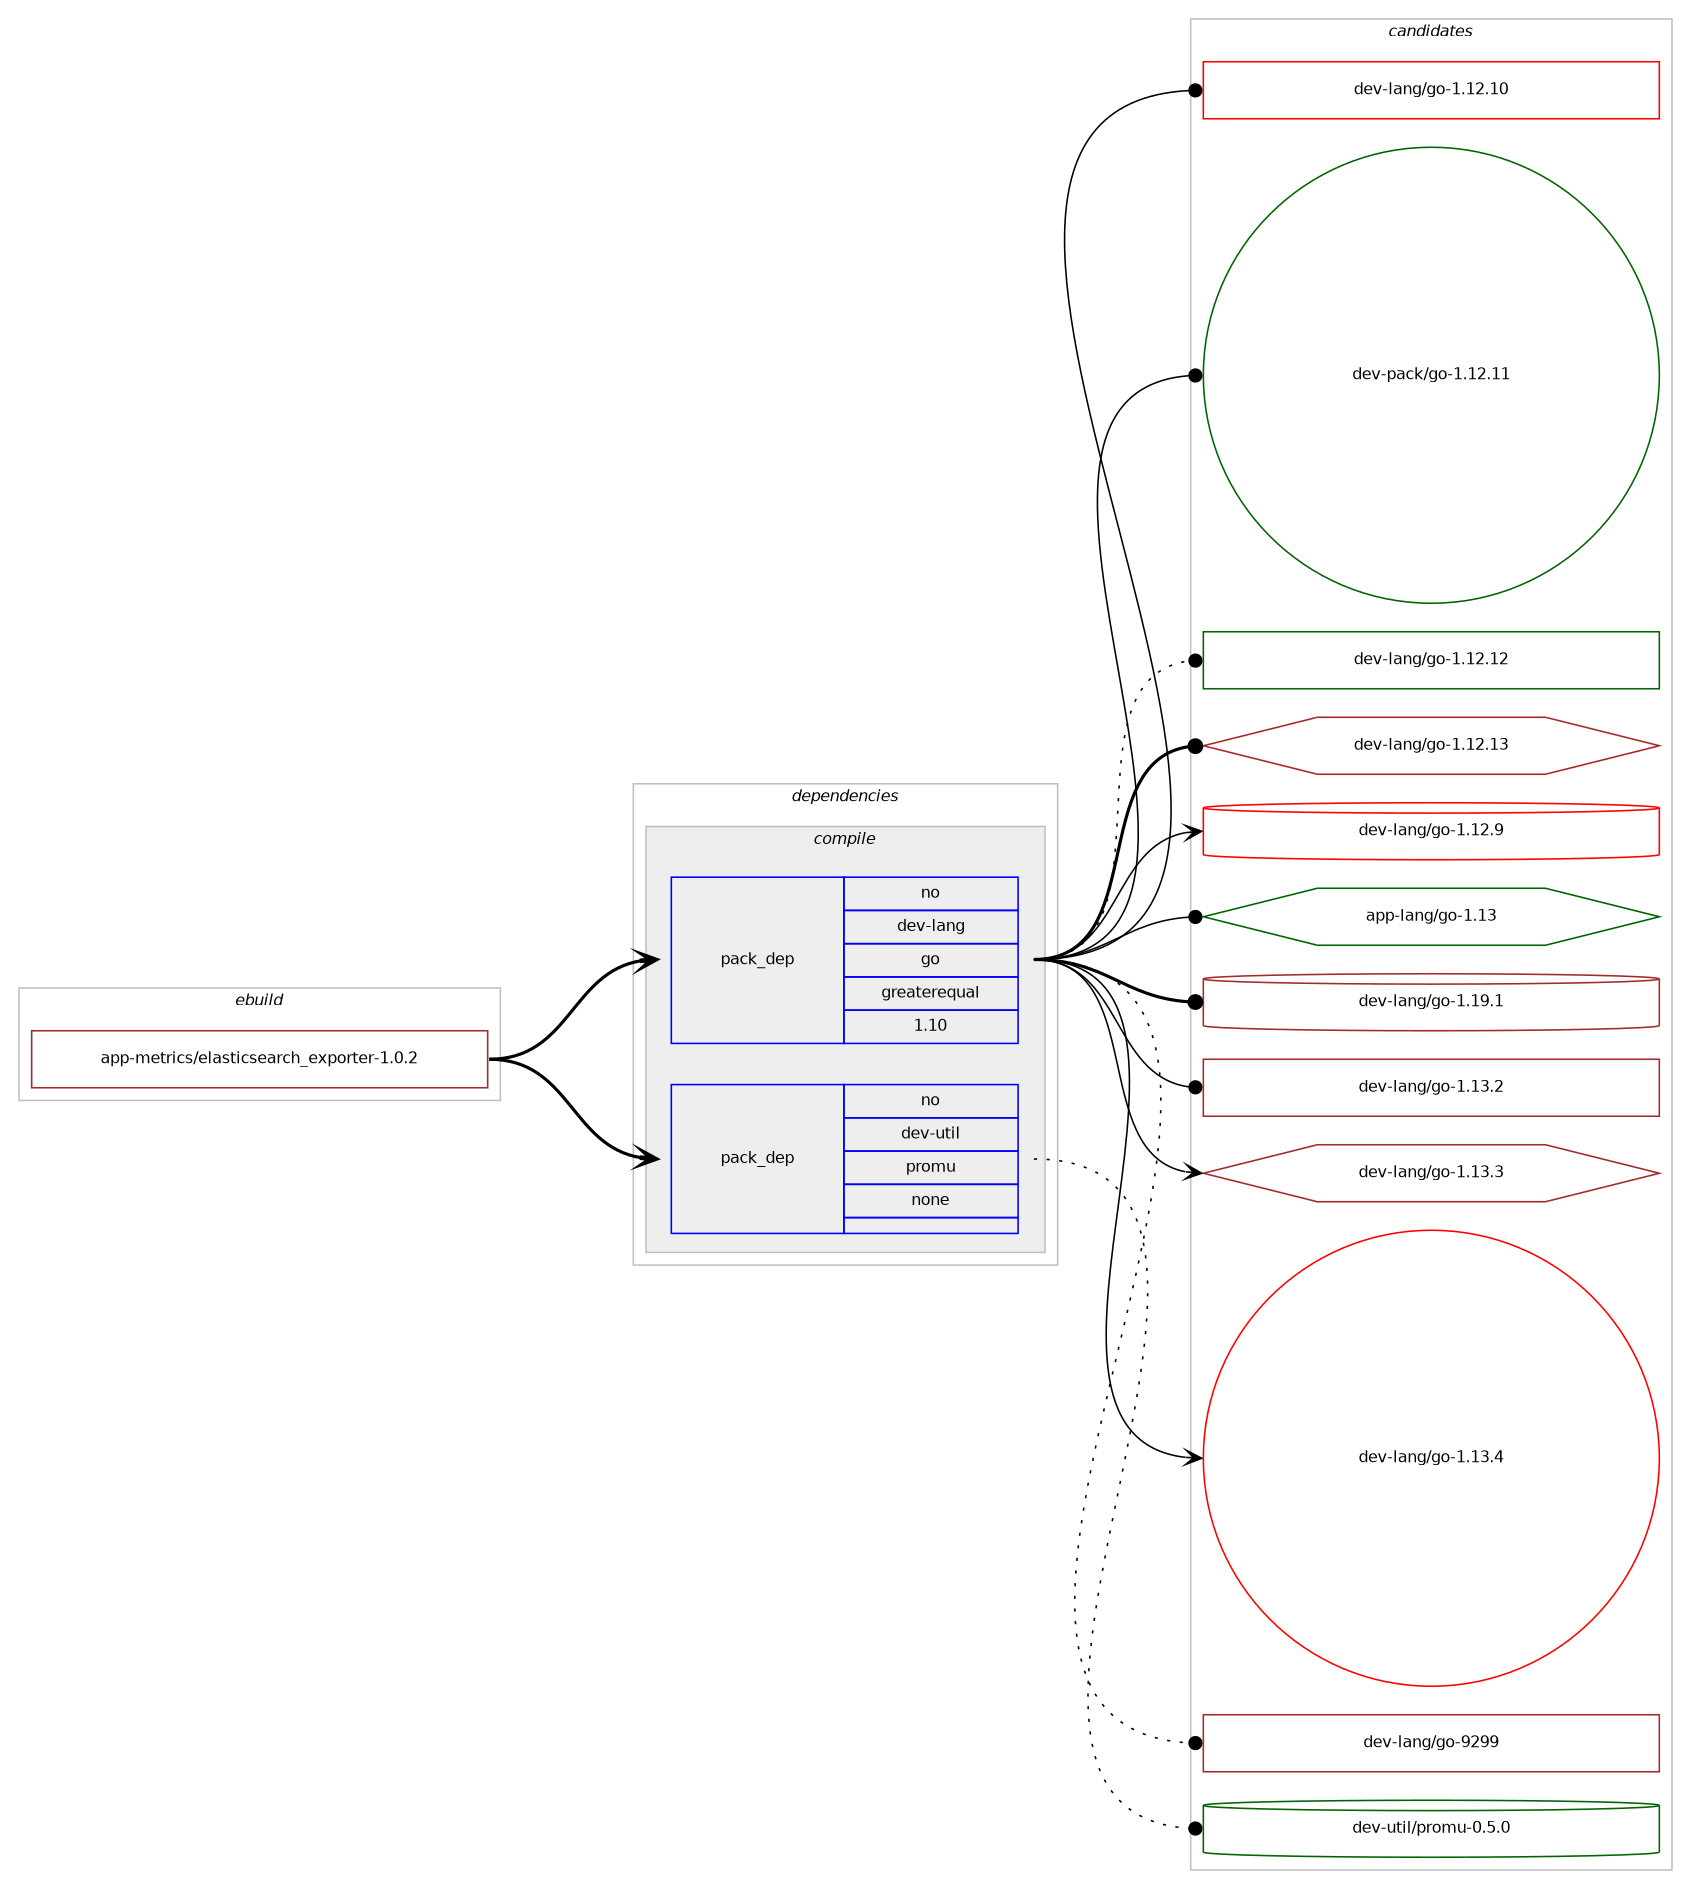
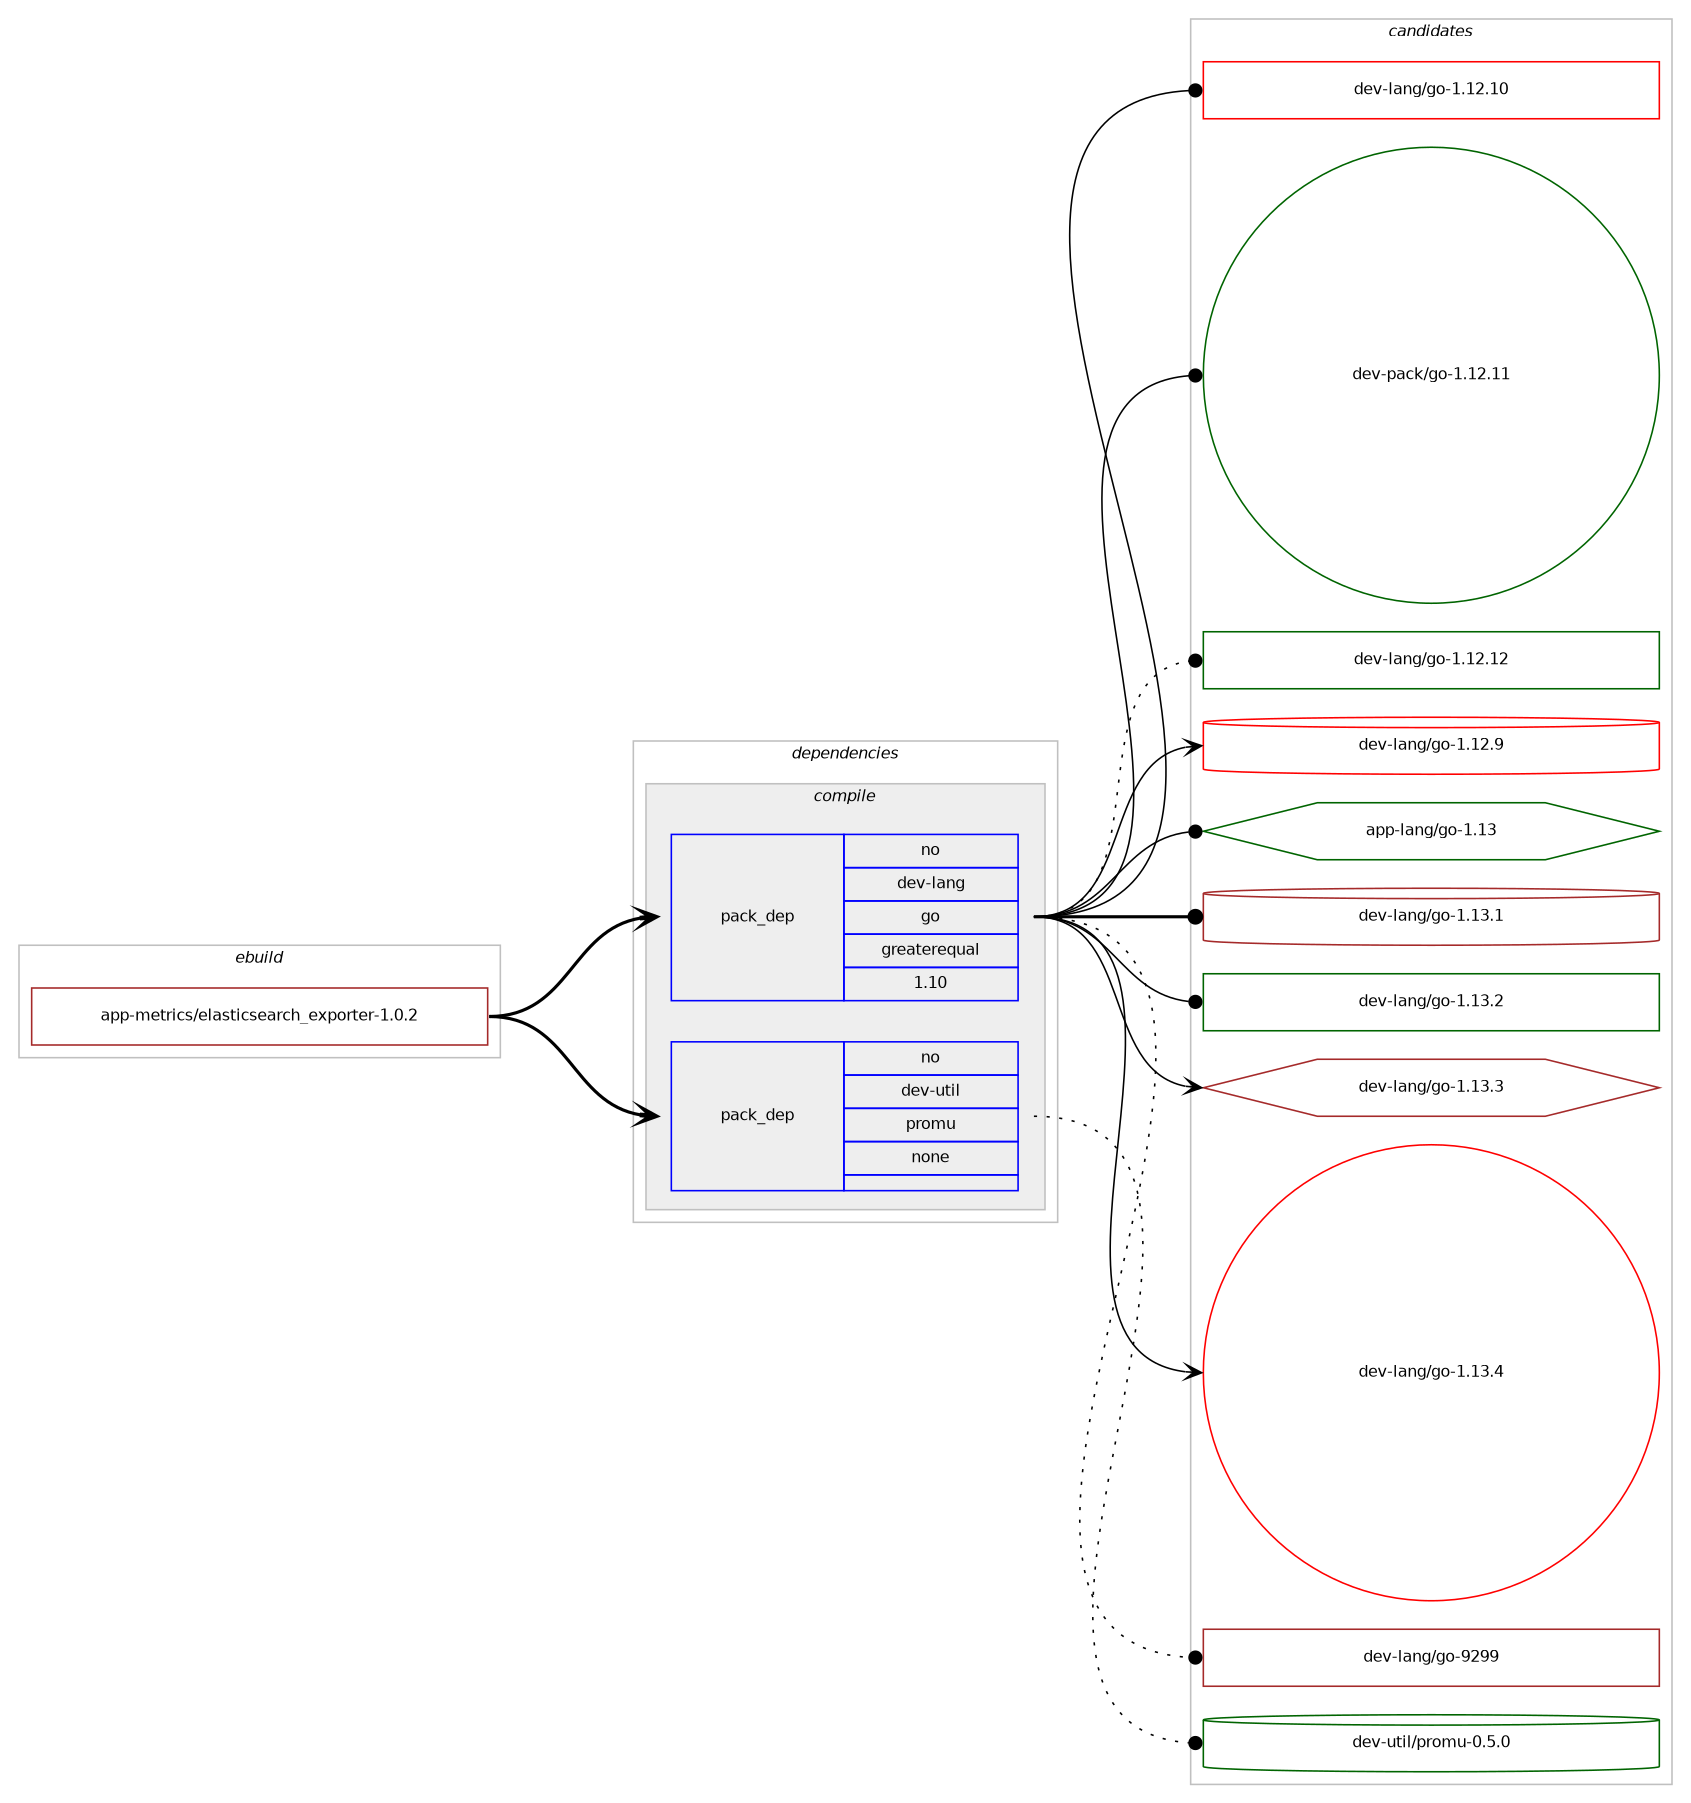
node "dev-lang/go-1.12.13": removed
node "dev-lang/go-1.19.1": label "dev-lang/go-1.19.1" -> "dev-lang/go-1.13.1"
node "dev-lang/go-1.13.2": color brown -> darkgreen
